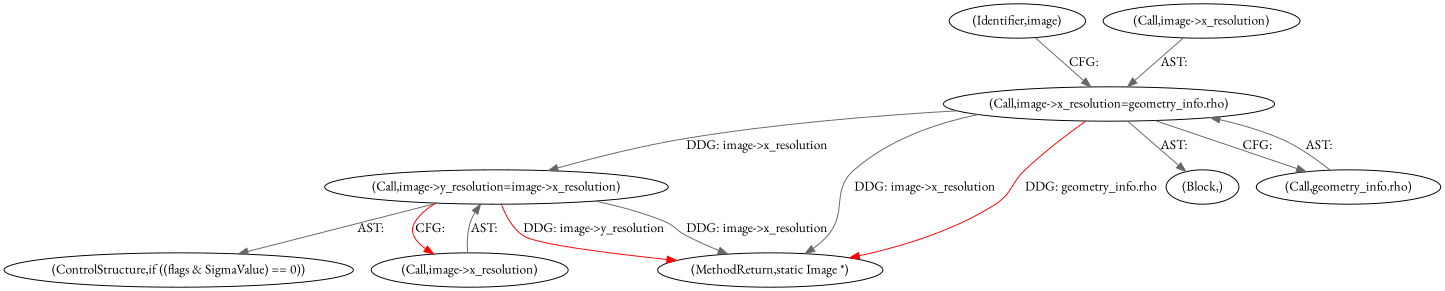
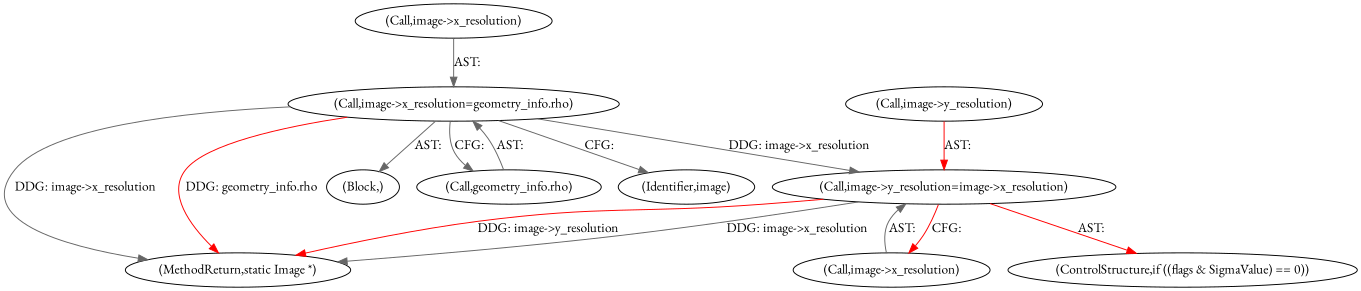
edge "(Identifier,image)" -> "(Call,image->x_resolution=geometry_info.rho)": reversed
node "(Call,image->y_resolution)": added
edge "(Call,image->y_resolution=image->x_resolution)" -> "(ControlStructure,if ((flags & SigmaValue) == 0))": color gray40 -> red
